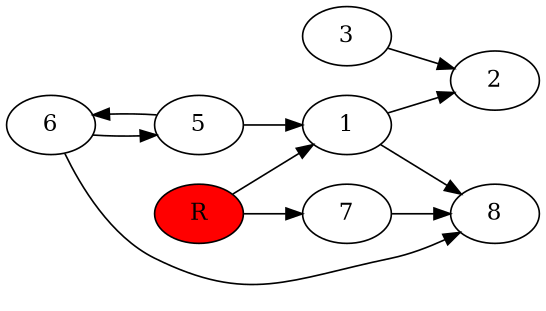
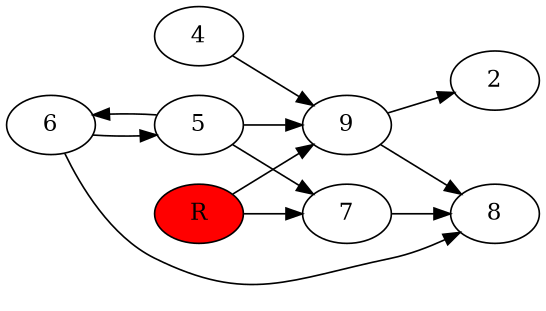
node "4": added
node "3": removed
node "1": label "1" -> "9"
edge "5" -> "7": added
